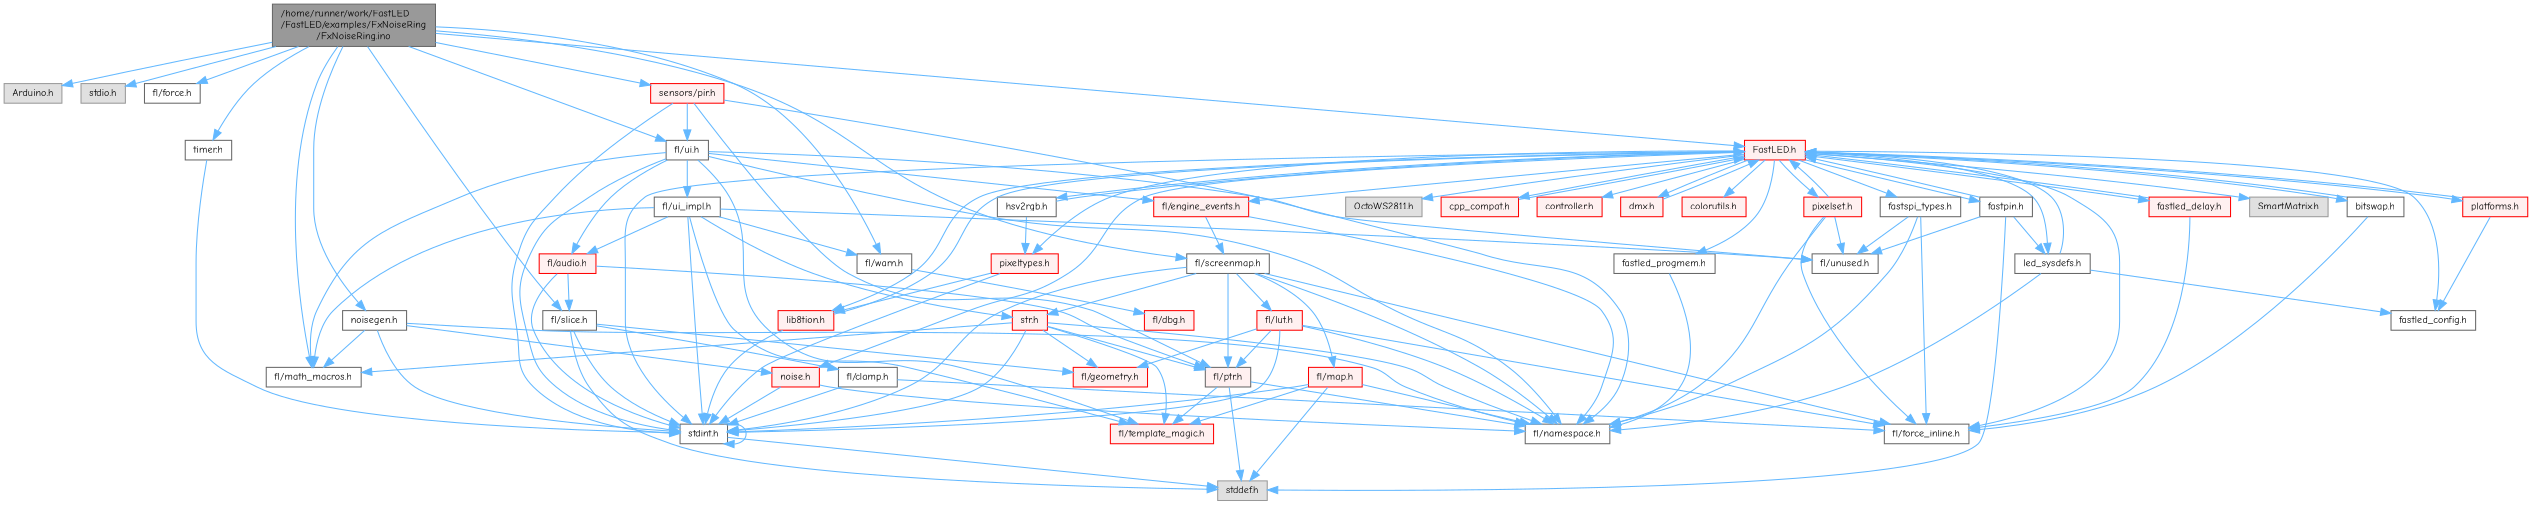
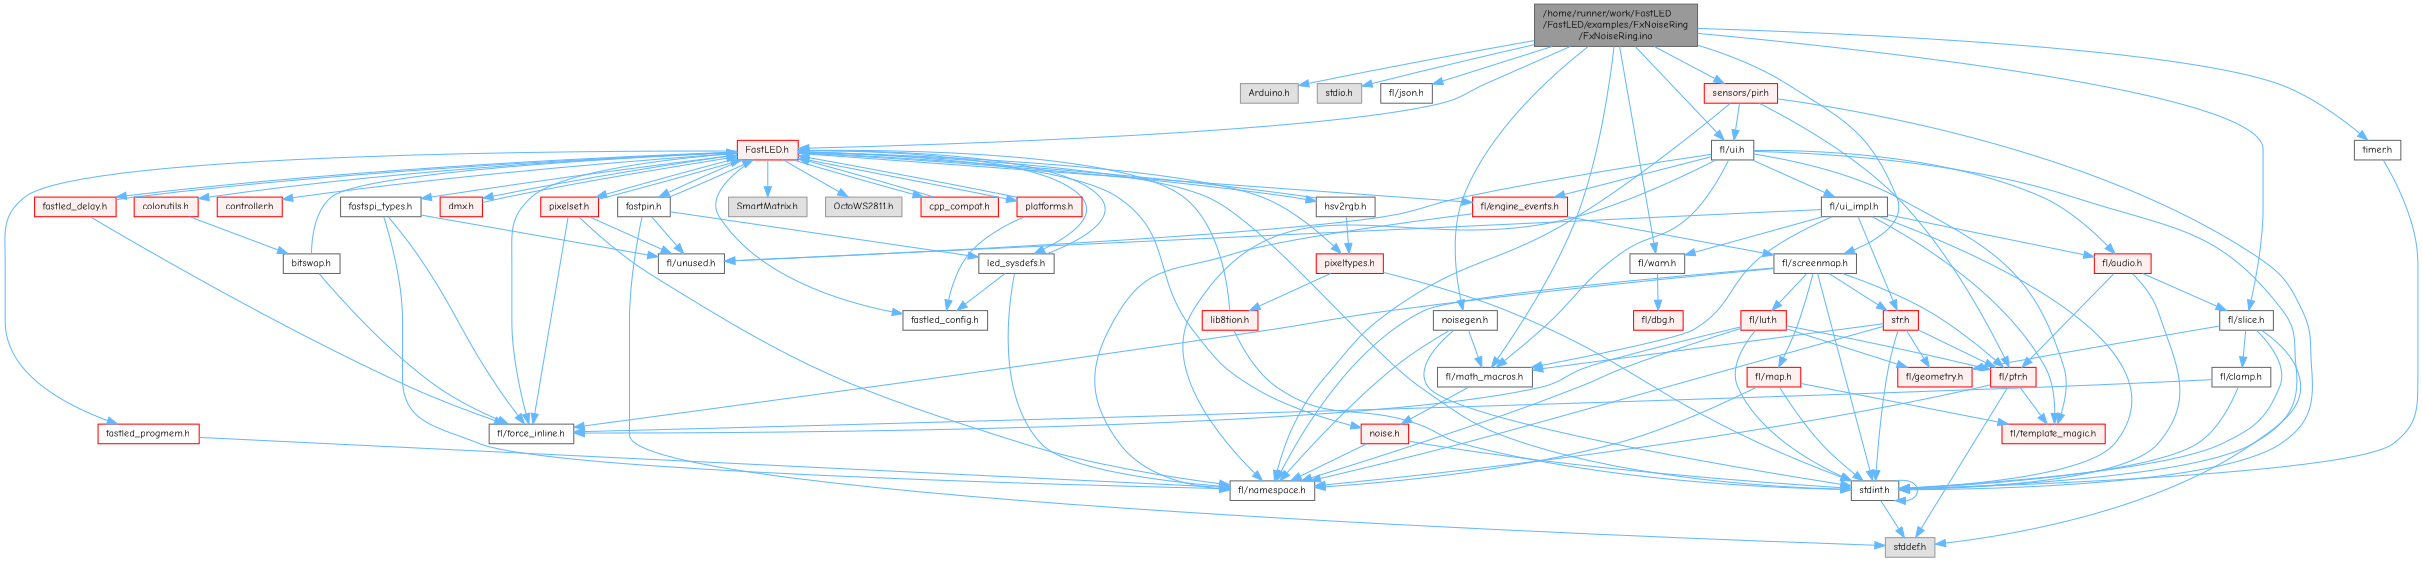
node "fl/force.h": label "fl/force.h" -> "fl/json.h"
edge "FastLED.h" -> "lib8tion.h": removed
edge "FastLED.h" -> "bitswap.h": now "colorutils.h" -> "bitswap.h"
node "fastled_progmem.h": color grey40 -> red
edge "noisegen.h" -> "noise.h": now "fl/math_macros.h" -> "noise.h"
edge "str.h" -> "fl/template_magic.h": removed
node "fl/ptr.h": color grey40 -> red
edge "fl/map.h" -> "stddef.h": removed
